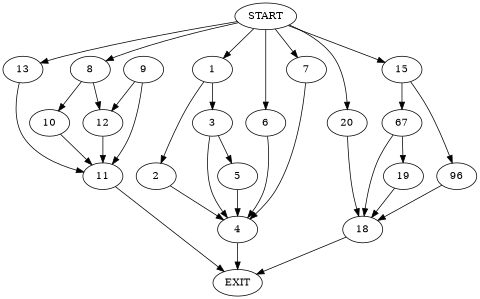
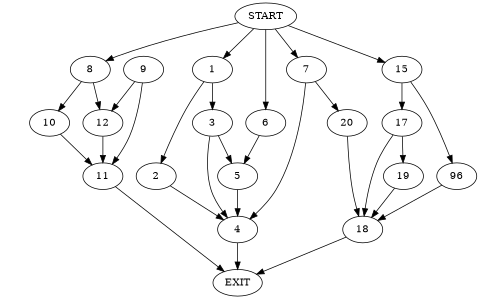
edge "START" -> "20": now "7" -> "20"
node "13": removed
node "67": label "67" -> "17"
edge "6" -> "4": now "6" -> "5"
